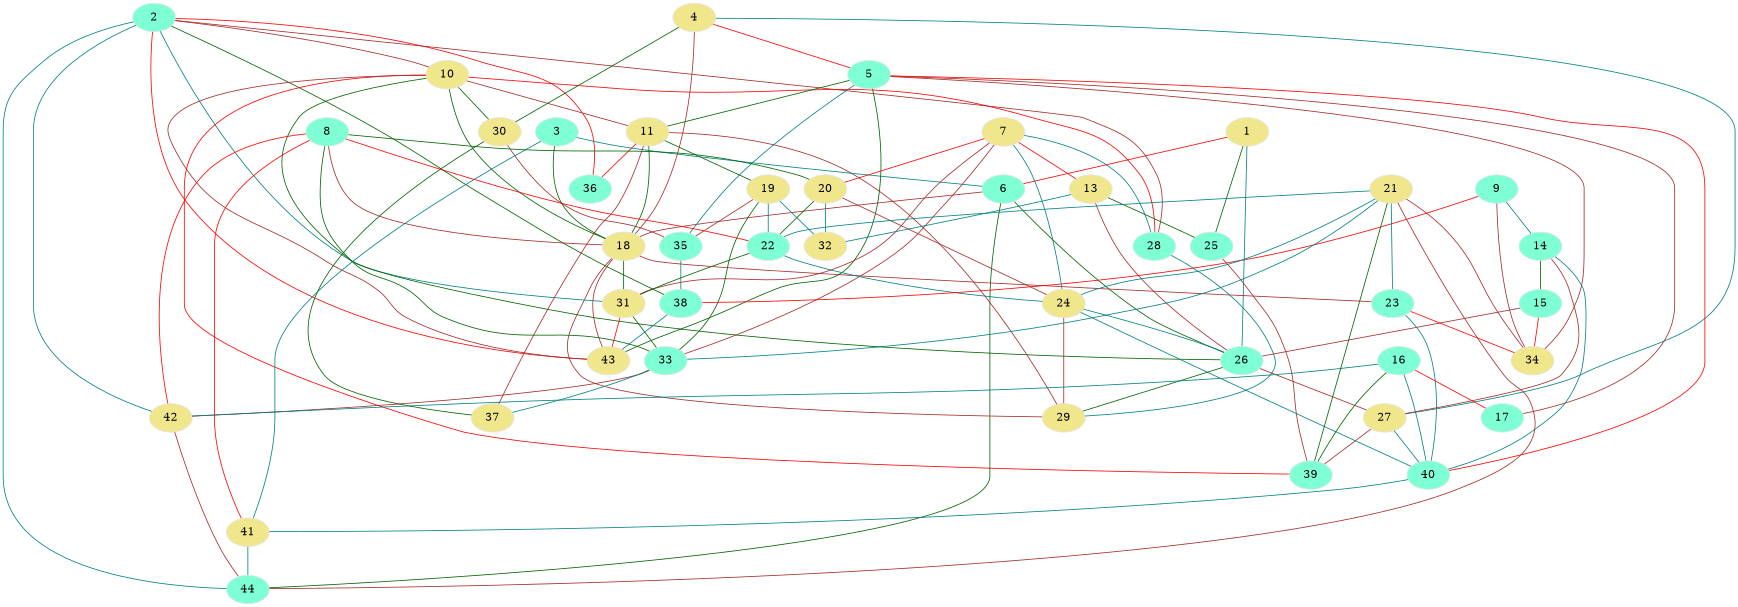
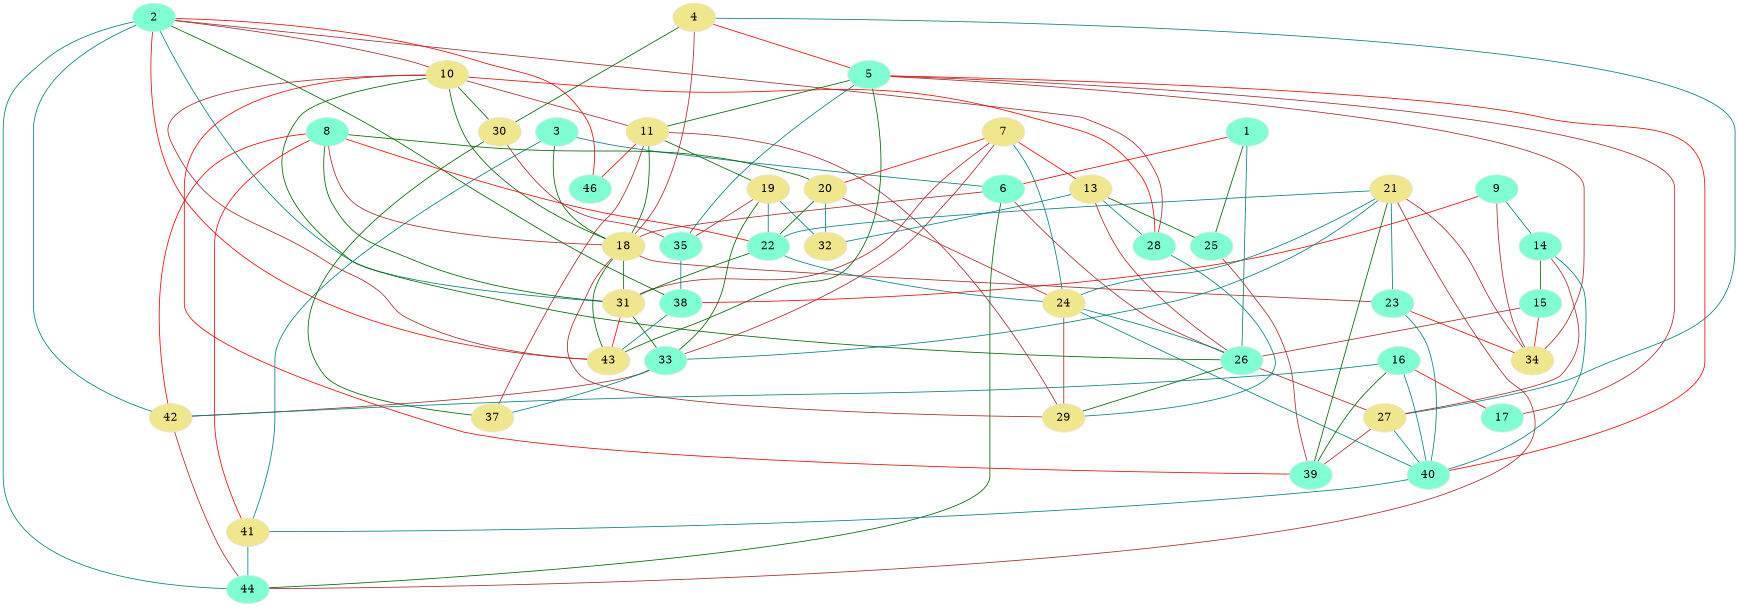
node "1": fillcolor khaki -> aquamarine
edge "7" -- "28": now "13" -- "28"
node "36": label "36" -> "46"
edge "6" -- "26": color darkgreen -> brown
edge "18" -- "43": color brown -> darkgreen
edge "8" -- "33": now "8" -- "31"
